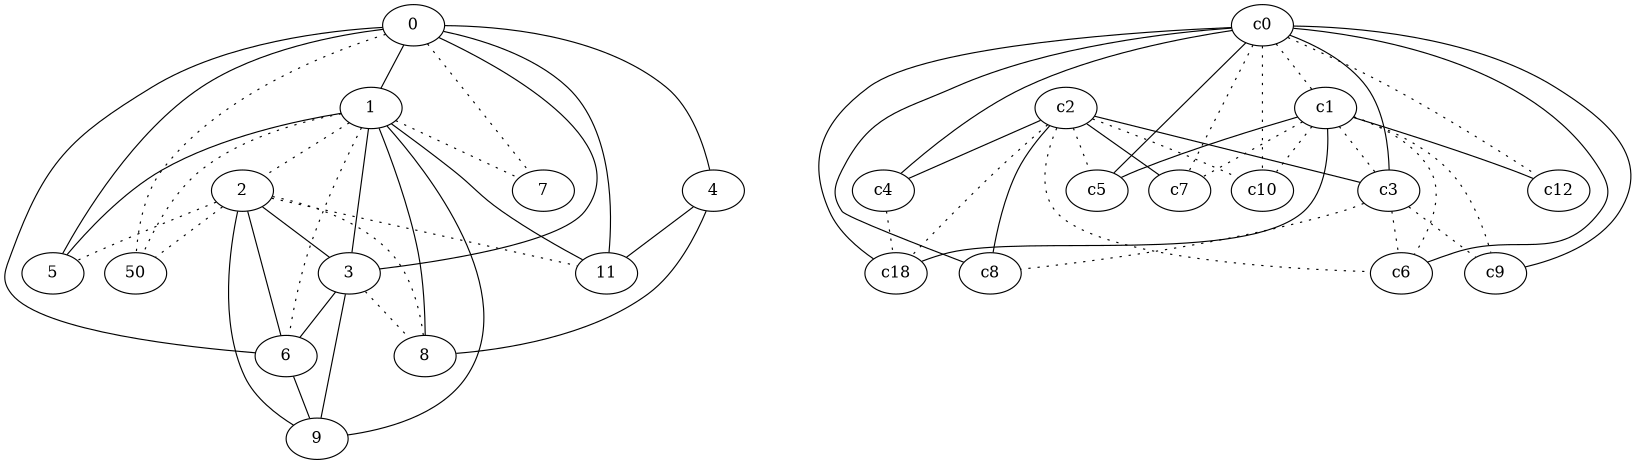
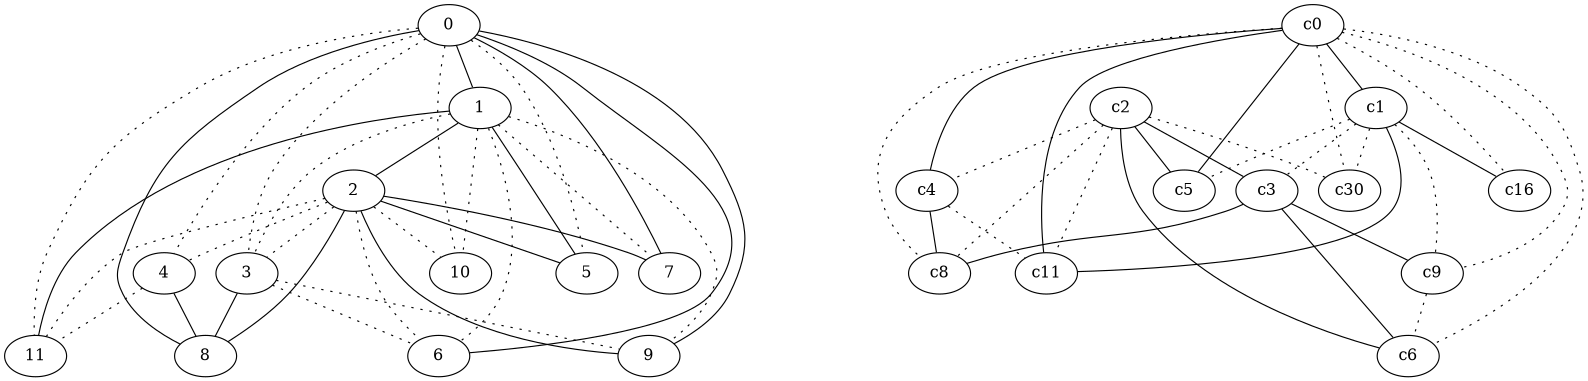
edge "0" -- "4": style solid -> dotted
edge "c0" -- "c1": style dotted -> solid
edge "c0" -- "c3": removed
edge "c0" -- "c9": style solid -> dotted
edge "c0" -- "c8": style solid -> dotted
edge "0" -- "5": style solid -> dotted
edge "0" -- "11": style solid -> dotted
edge "0" -- "7": style dotted -> solid
edge "c0" -- "c6": style solid -> dotted
edge "c1" -- "c5": style solid -> dotted
edge "1" -- "2": style dotted -> solid
edge "c2" -- "c4": style solid -> dotted
edge "c2" -- "c5": style dotted -> solid
edge "c1" -- "c6": now "c9" -- "c6"
edge "c2" -- "c8": style solid -> dotted
edge "1" -- "3": style solid -> dotted
node "c7": removed
node "c10": label "c10" -> "c30"
node "c12": label "c12" -> "c16"
edge "0" -- "3": style solid -> dotted
edge "1" -- "8": now "0" -- "8"
edge "2" -- "7": added
edge "2" -- "5": style dotted -> solid
edge "2" -- "3": style solid -> dotted
edge "4" -- "11": style solid -> dotted
edge "c4" -- "c8": added
edge "c3" -- "c6": style dotted -> solid
edge "c3" -- "c9": style dotted -> solid
edge "2" -- "4": added
edge "2" -- "8": style dotted -> solid
edge "c3" -- "c8": style dotted -> solid
edge "c2" -- "c6": style dotted -> solid
node "50": label "50" -> "10"
edge "2" -- "6": style solid -> dotted
node "c18": label "c18" -> "c11"
edge "1" -- "9": style solid -> dotted
edge "3" -- "6": style solid -> dotted
edge "3" -- "8": style dotted -> solid
edge "3" -- "9": style solid -> dotted
edge "6" -- "9": now "0" -- "9"
